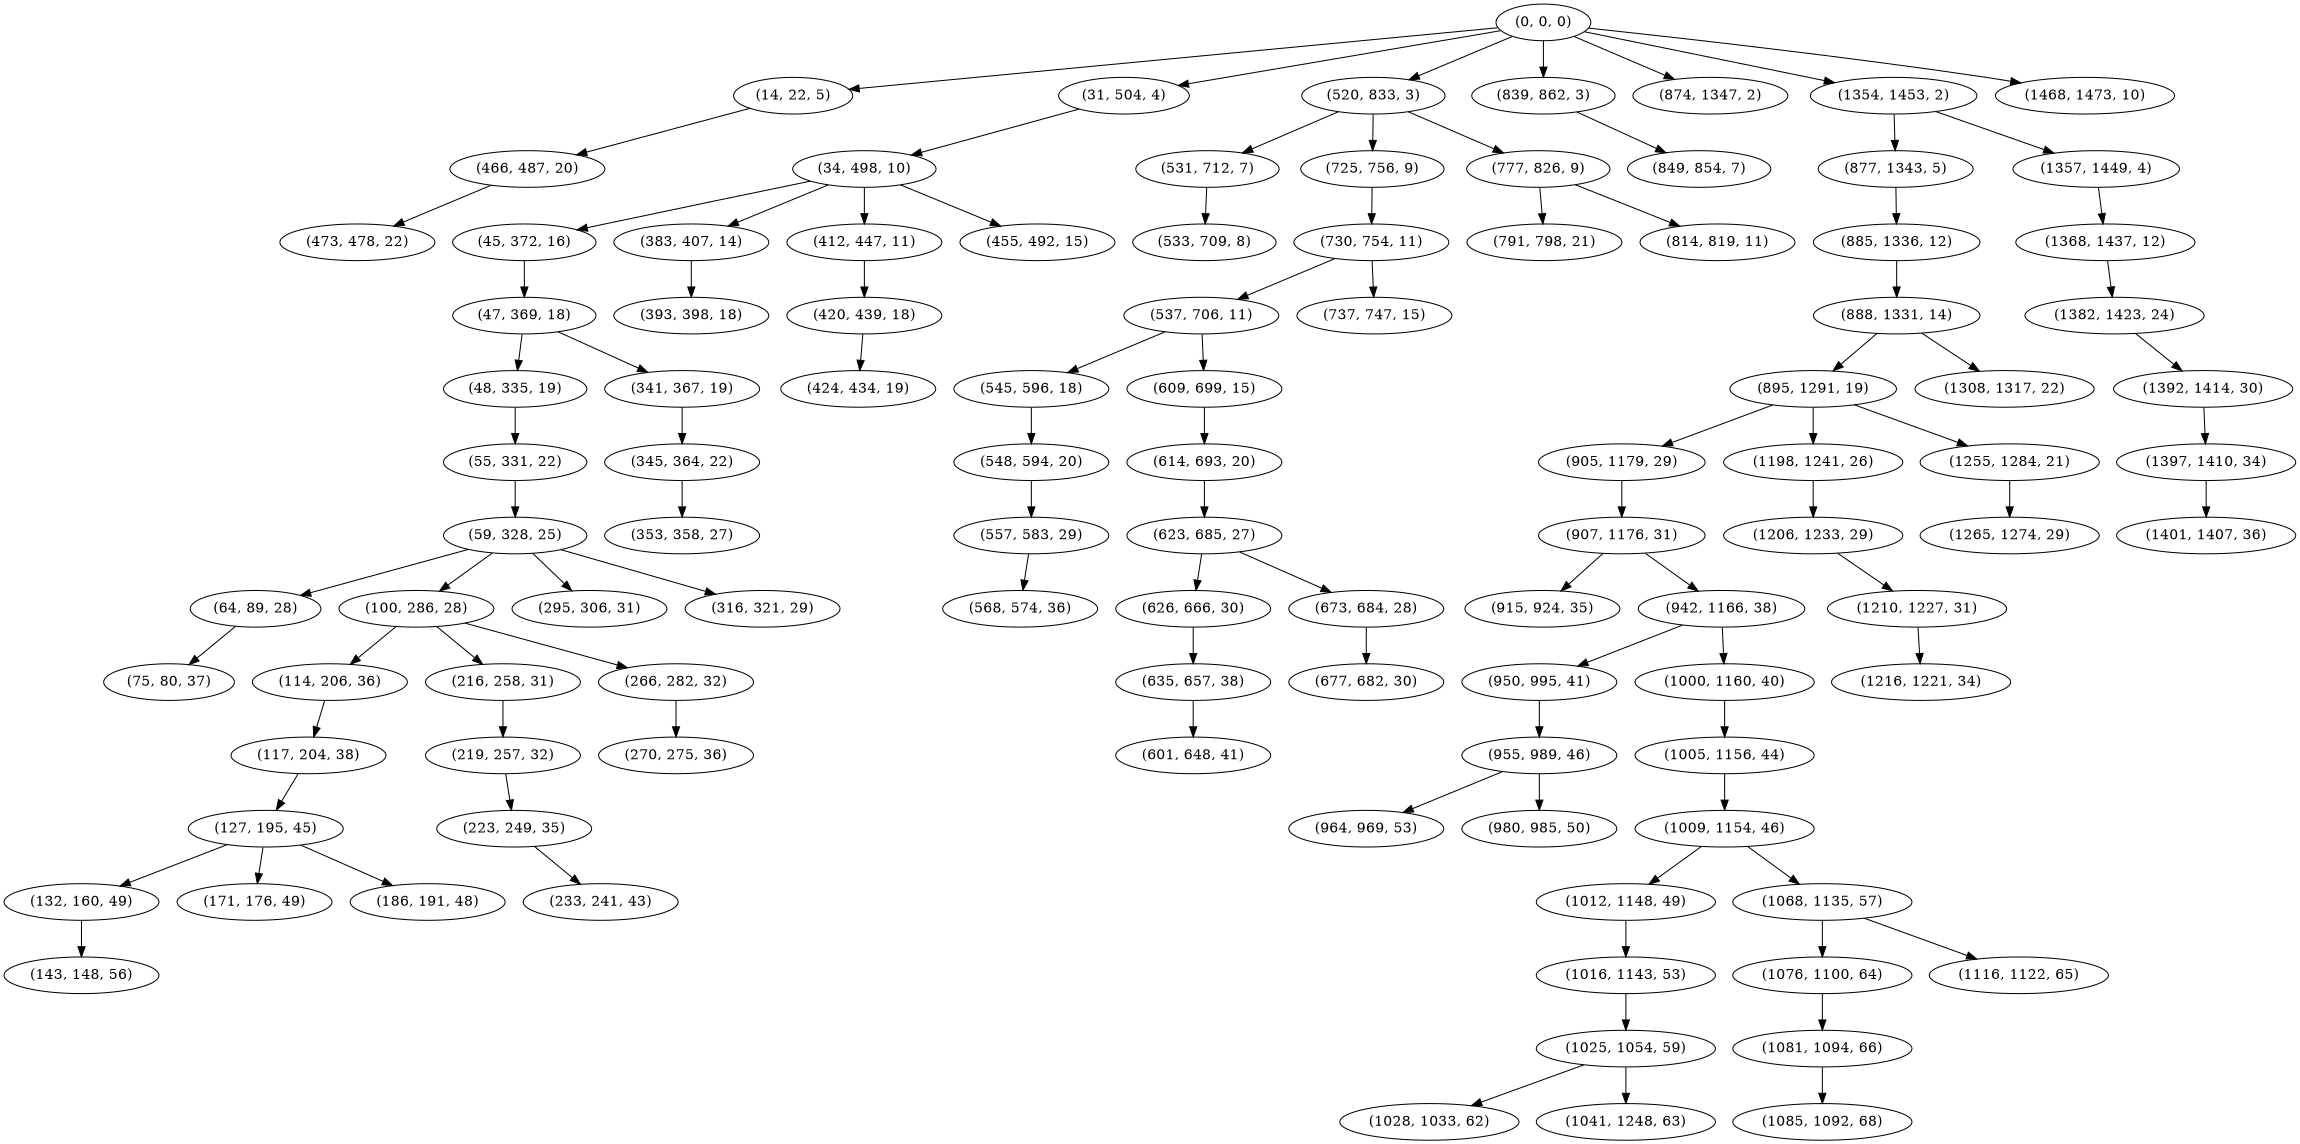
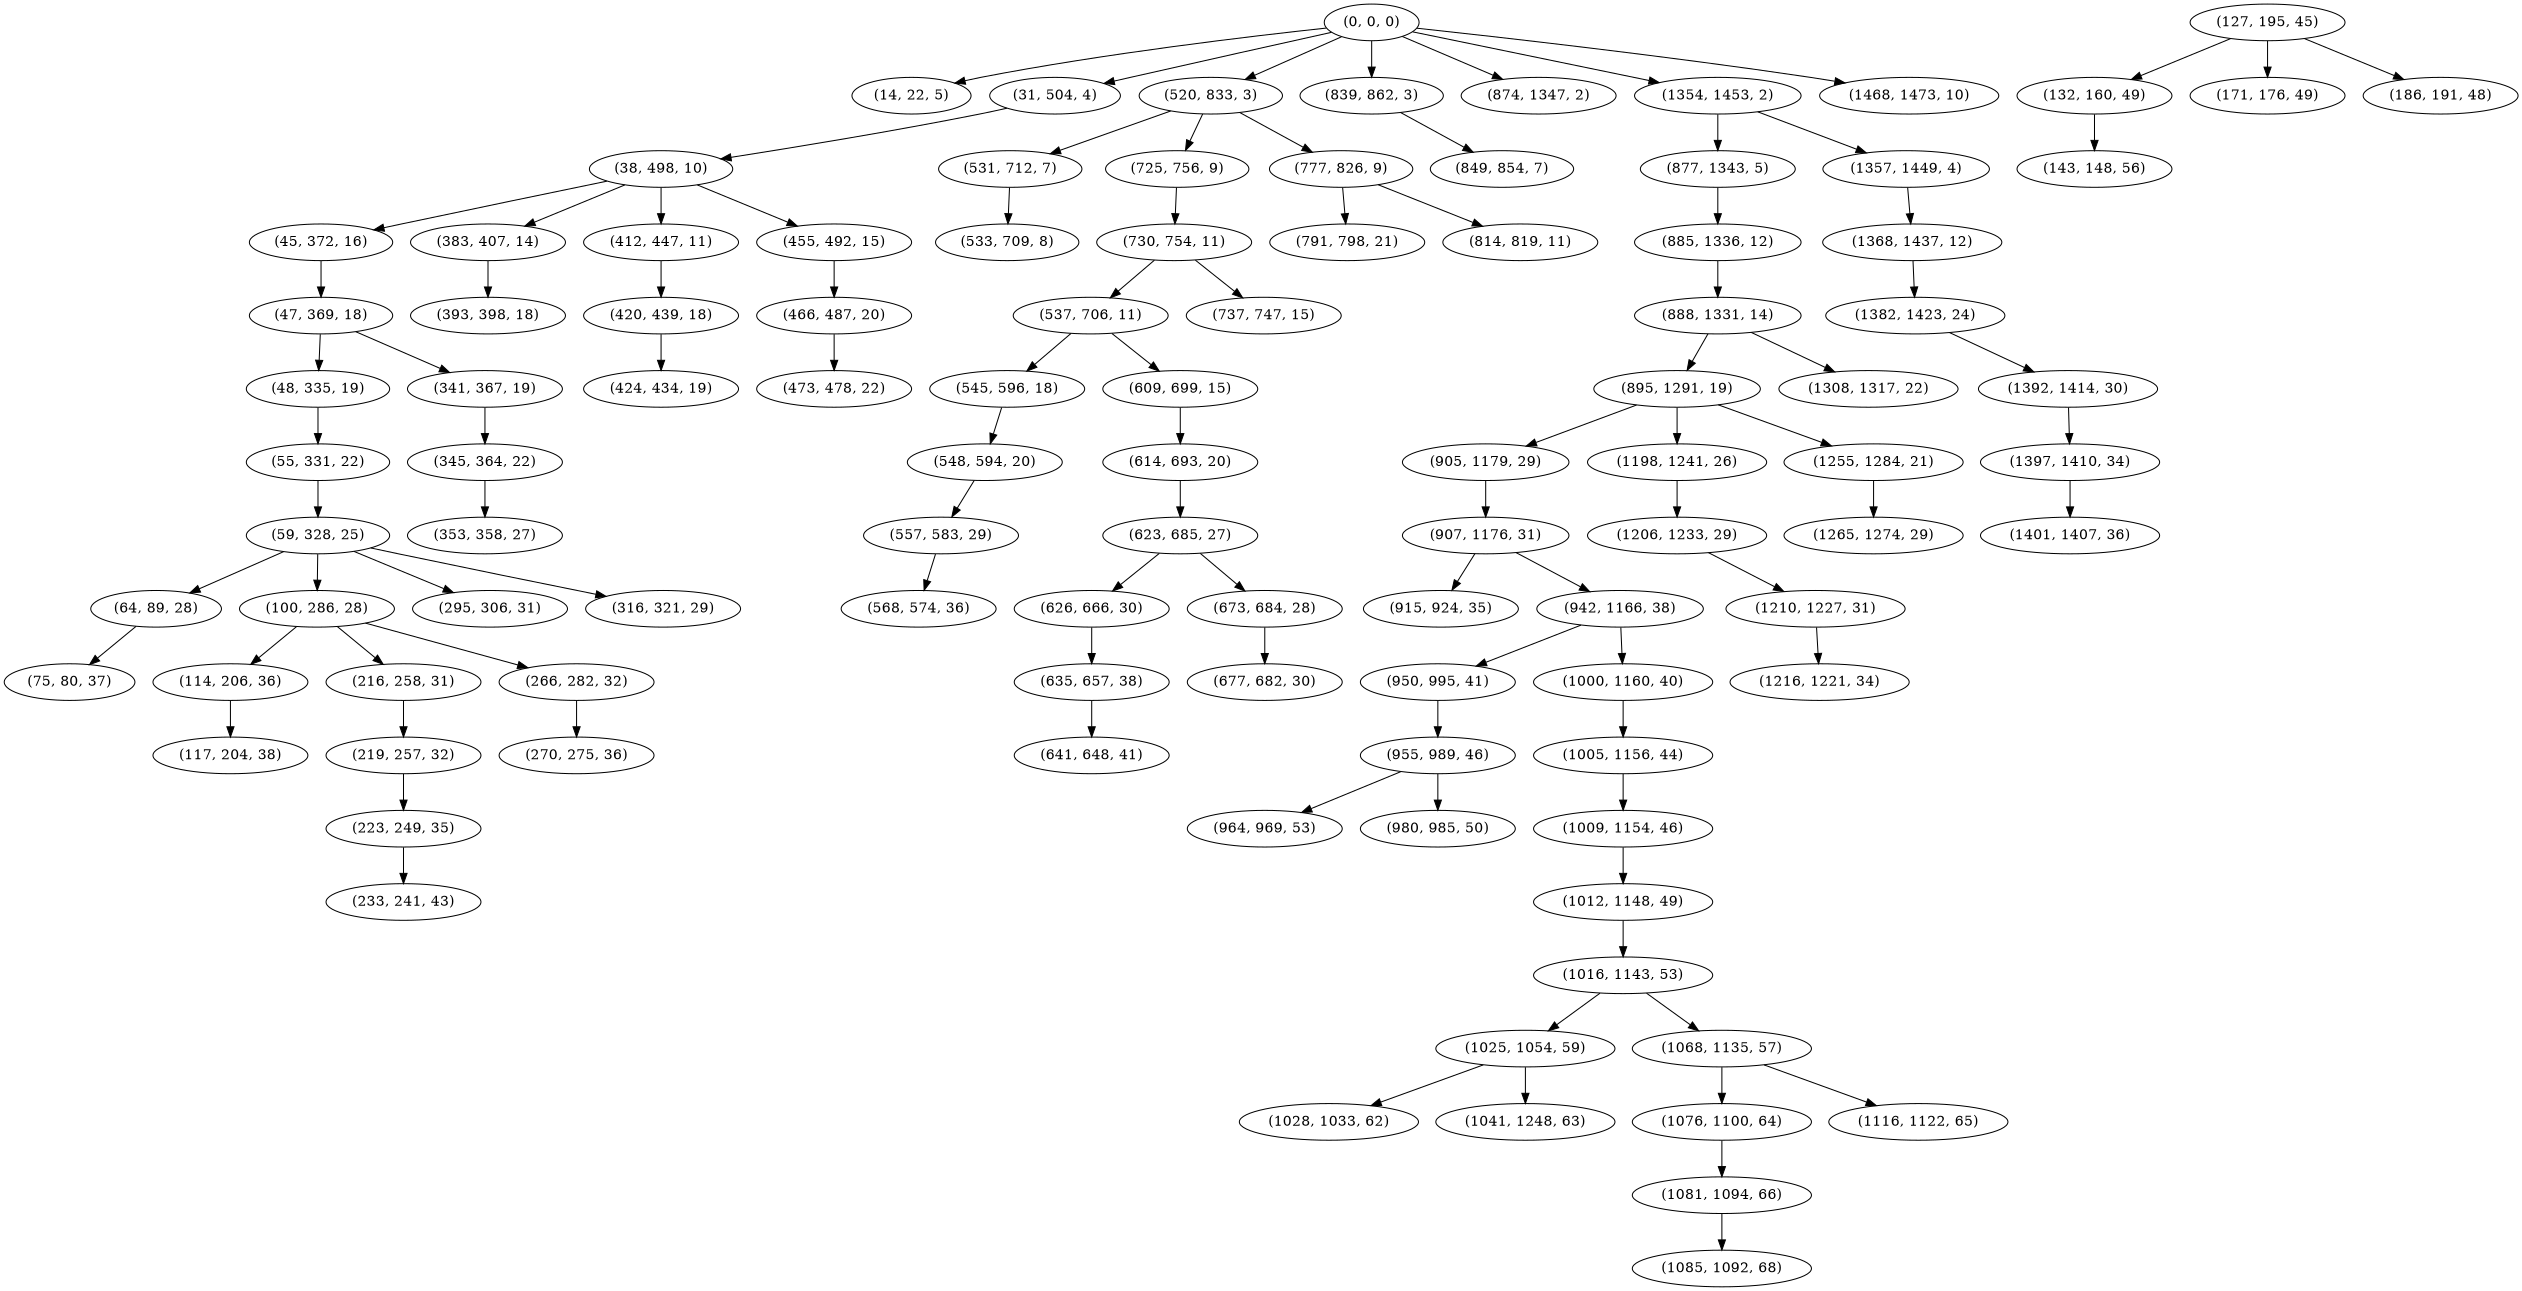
edge "(14, 22, 5)" -> "(466, 487, 20)": now "(455, 492, 15)" -> "(466, 487, 20)"
node "(34, 498, 10)": label "(34, 498, 10)" -> "(38, 498, 10)"
node "(601, 648, 41)": label "(601, 648, 41)" -> "(641, 648, 41)"
edge "(117, 204, 38)" -> "(127, 195, 45)": removed
edge "(1009, 1154, 46)" -> "(1068, 1135, 57)": now "(1016, 1143, 53)" -> "(1068, 1135, 57)"
